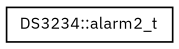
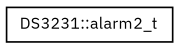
node "DS3234::alarm2_t": label "DS3234::alarm2_t" -> "DS3231::alarm2_t"
